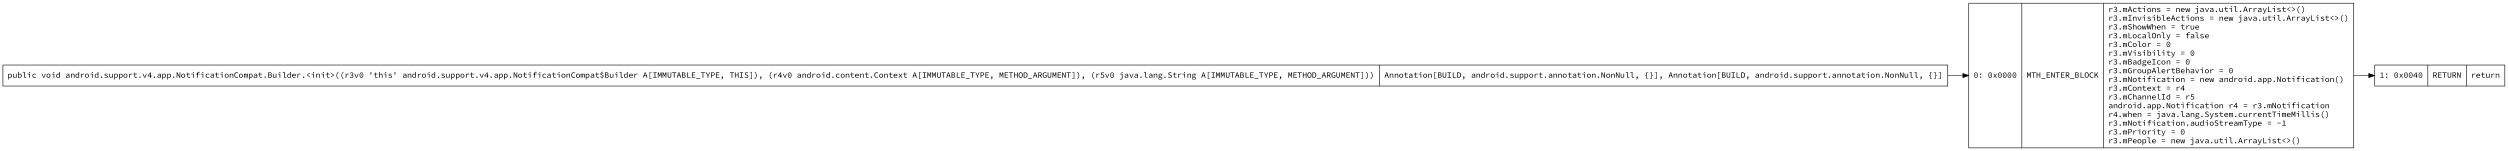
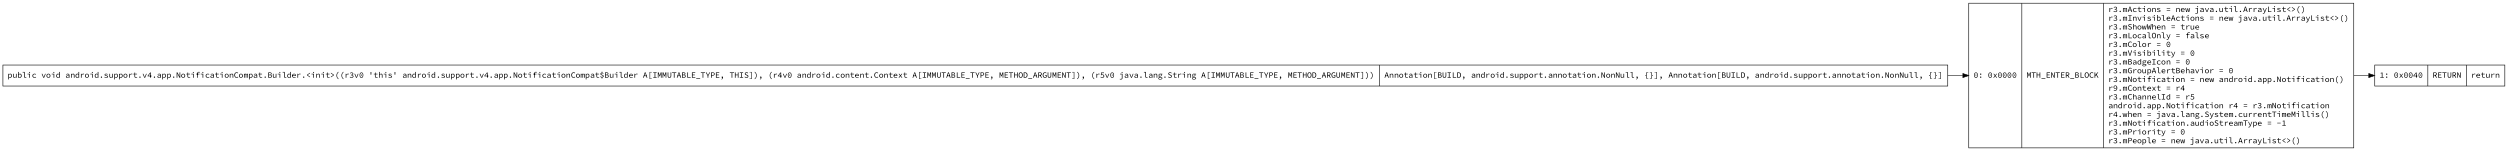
node "0: 0x0000": text "r3.mContext = r4" -> "r9.mContext = r4"
